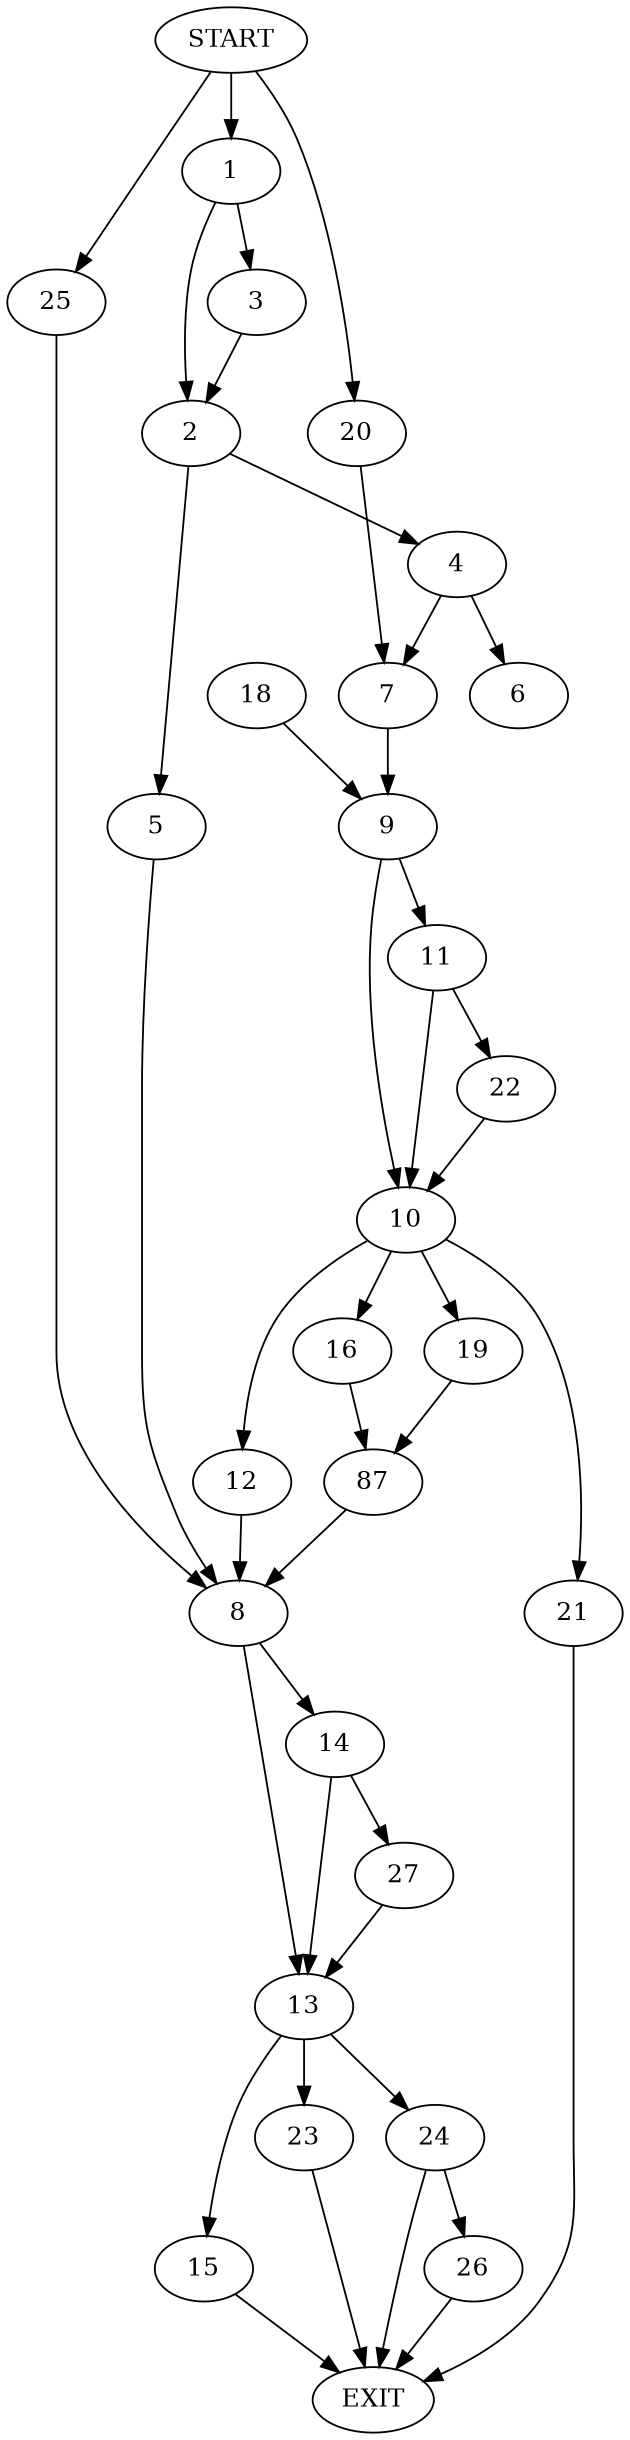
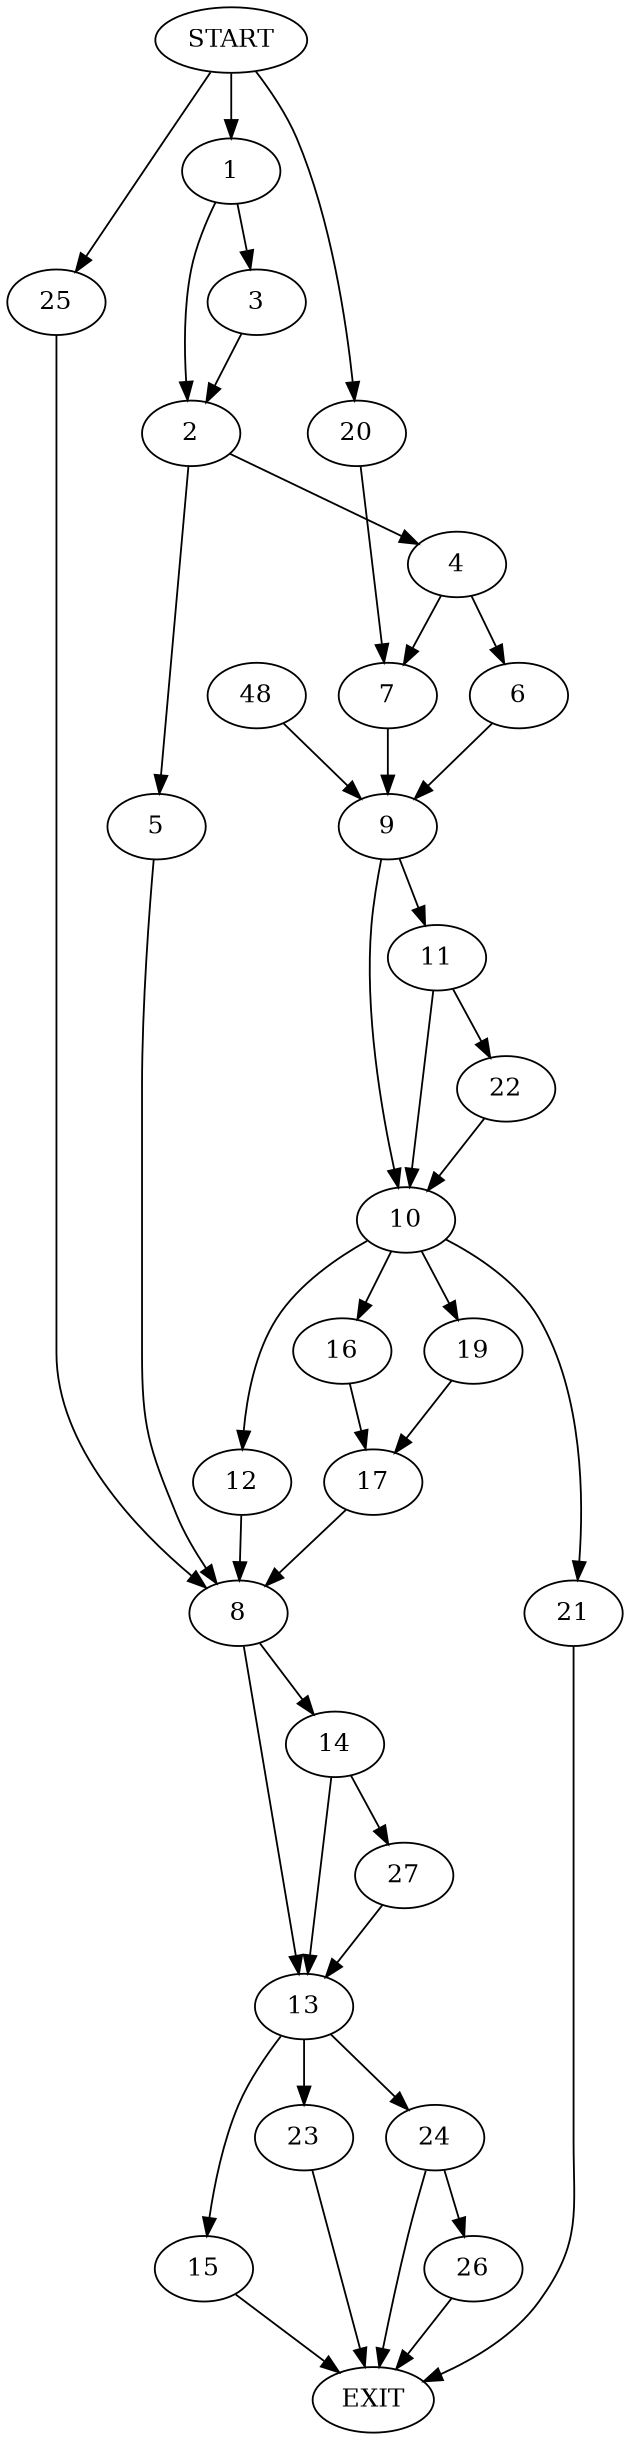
node "18": label "18" -> "48"
edge "6" -> "9": added
node "87": label "87" -> "17"
